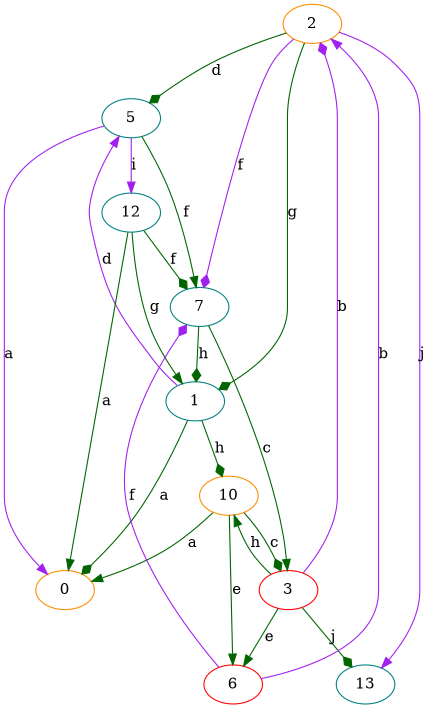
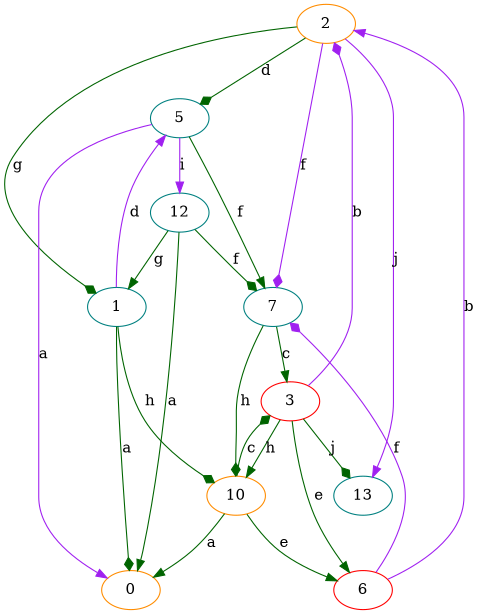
edge "7" -> "1": now "7" -> "10"
